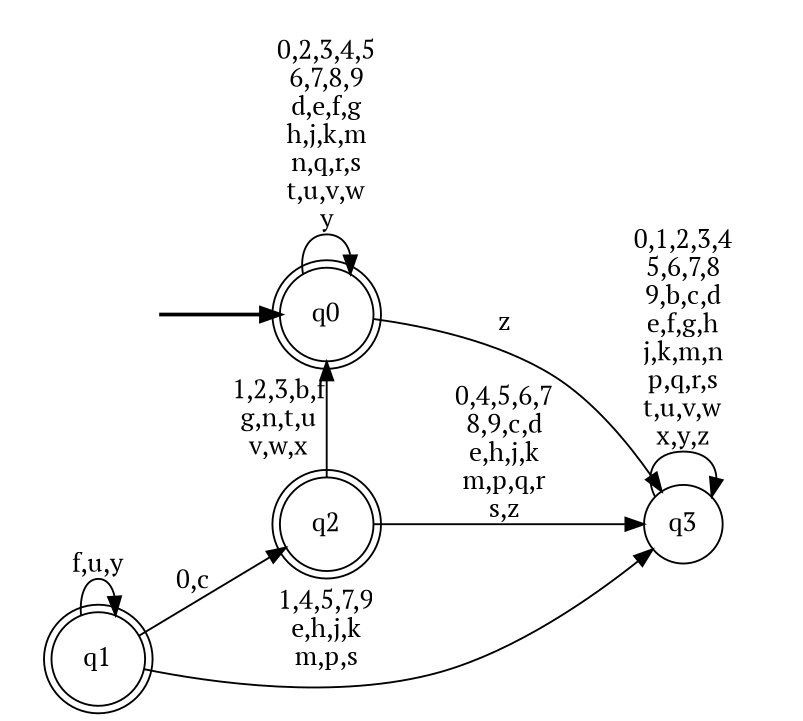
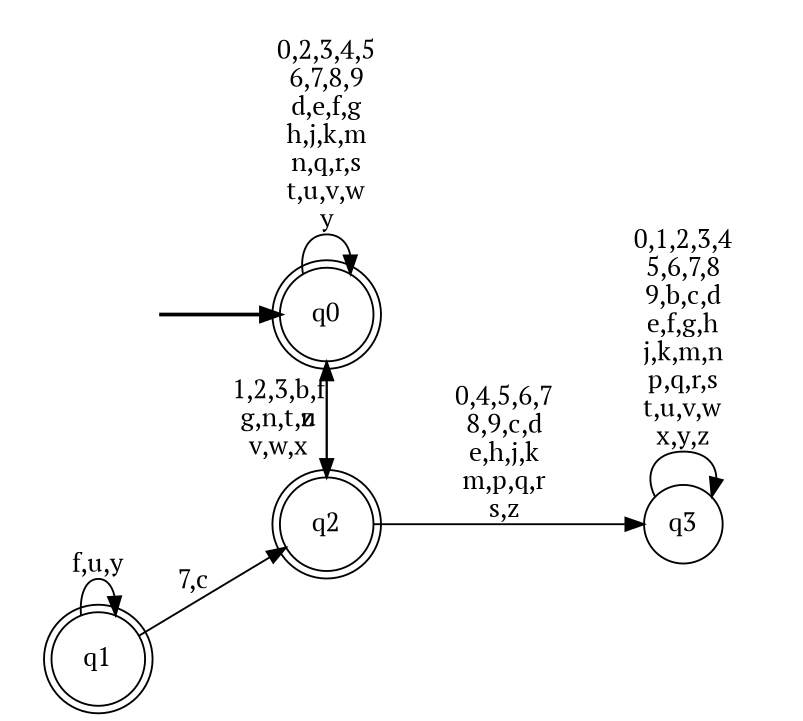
edge "q0" -> "q3": now "q0" -> "q2"
edge "q1" -> "q2": label "0,c" -> "7,c"
edge "q1" -> "q3": removed, label "1,4,5,7,9 e,h,j,k m,p,s"
